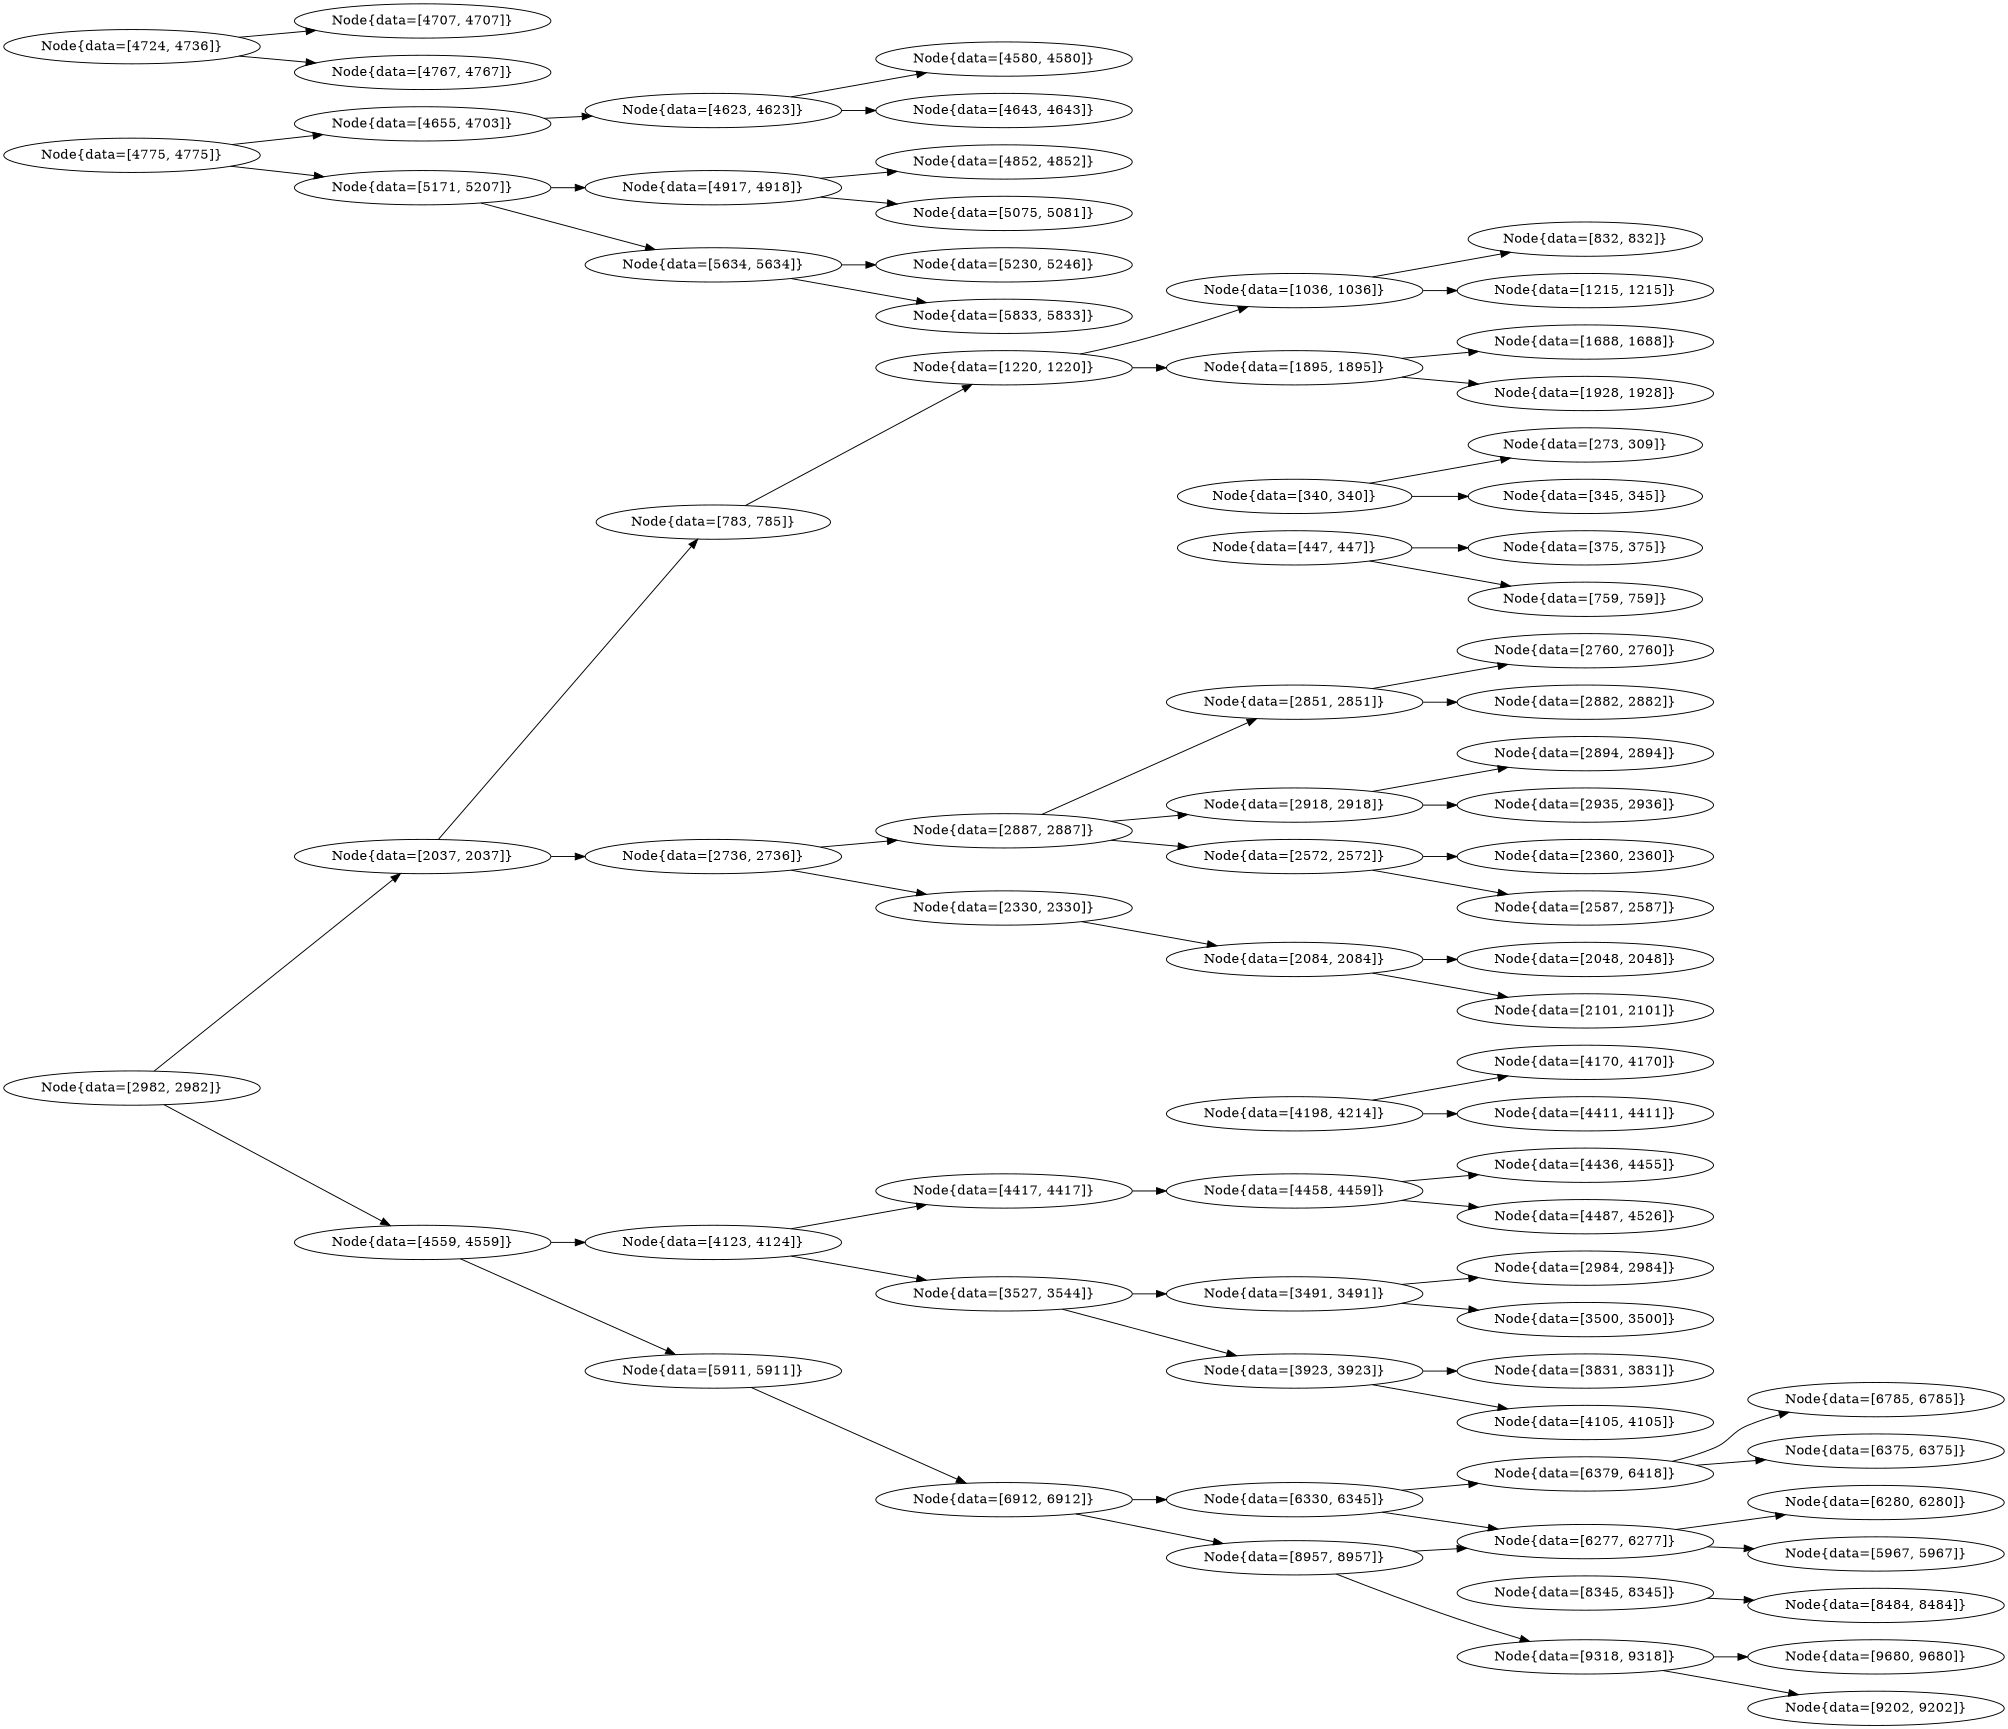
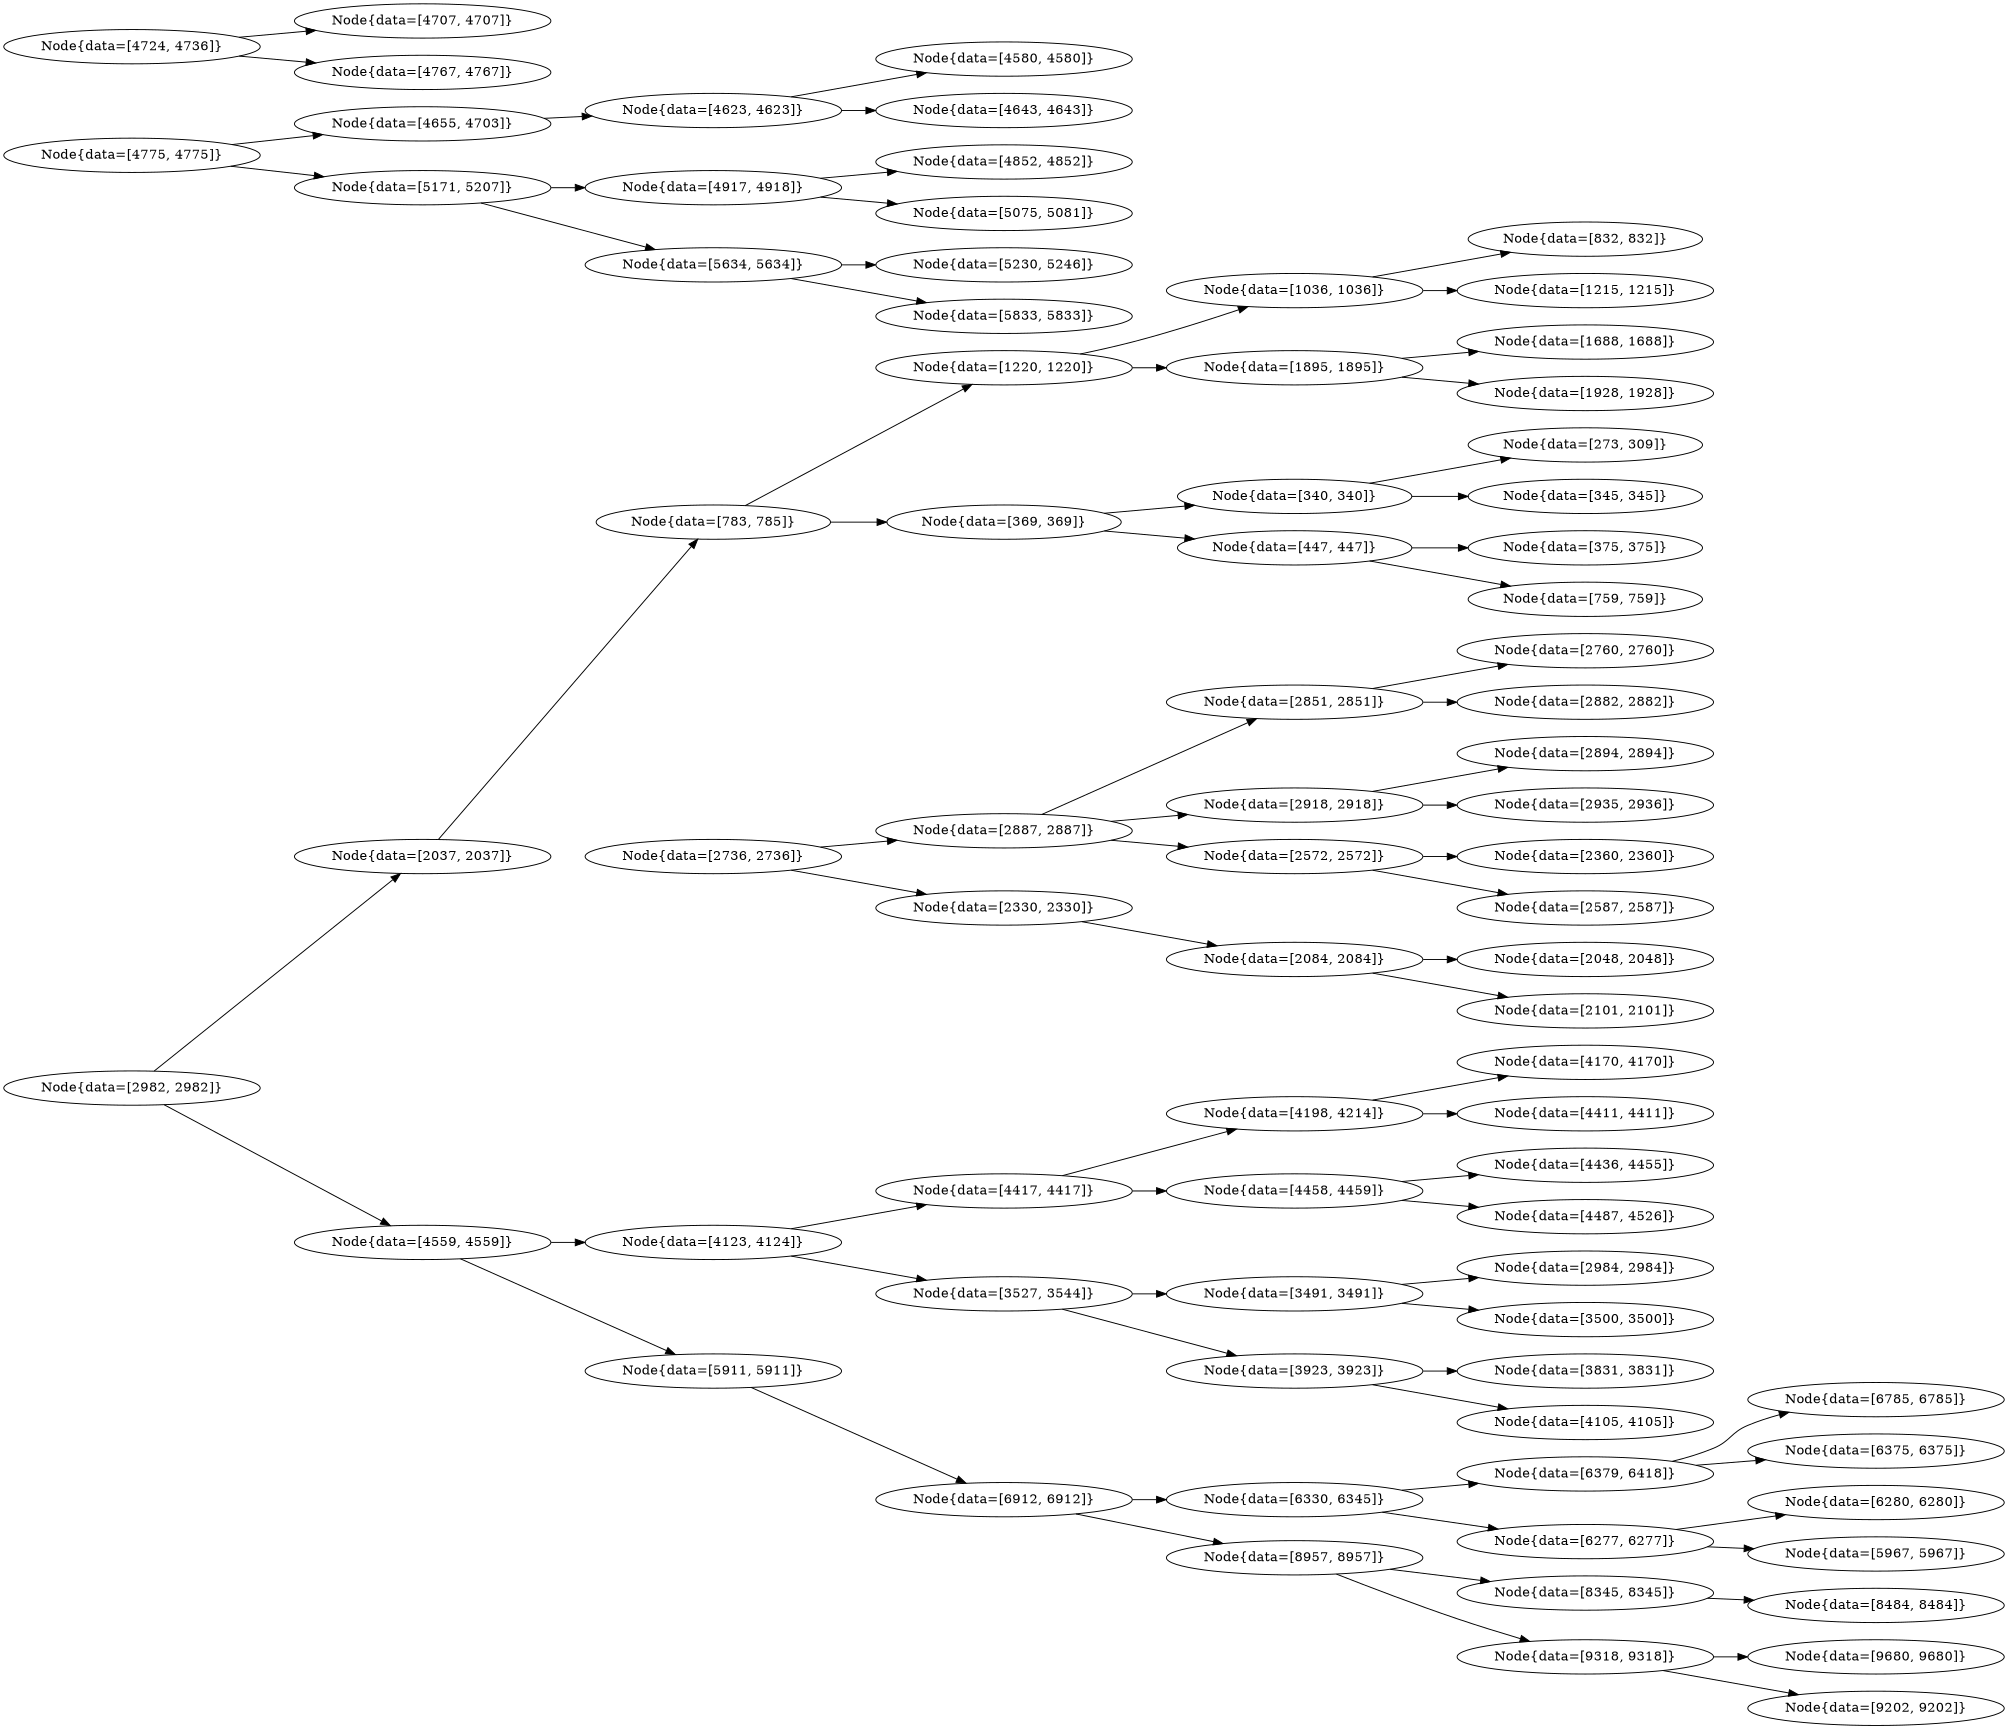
node "Node{data=[369, 369]}": added
edge "Node{data=[2037, 2037]}" -> "Node{data=[2736, 2736]}": removed
edge "Node{data=[4417, 4417]}" -> "Node{data=[4198, 4214]}": added
edge "Node{data=[8957, 8957]}" -> "Node{data=[6277, 6277]}": now "Node{data=[8957, 8957]}" -> "Node{data=[8345, 8345]}"
